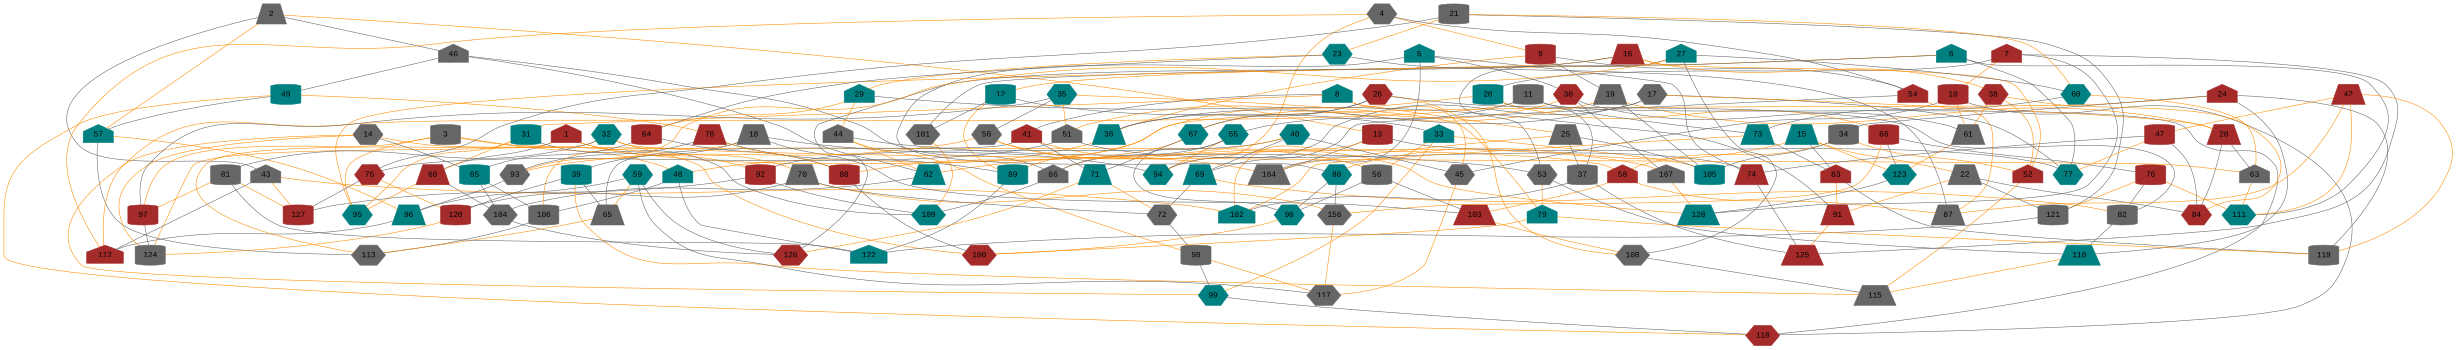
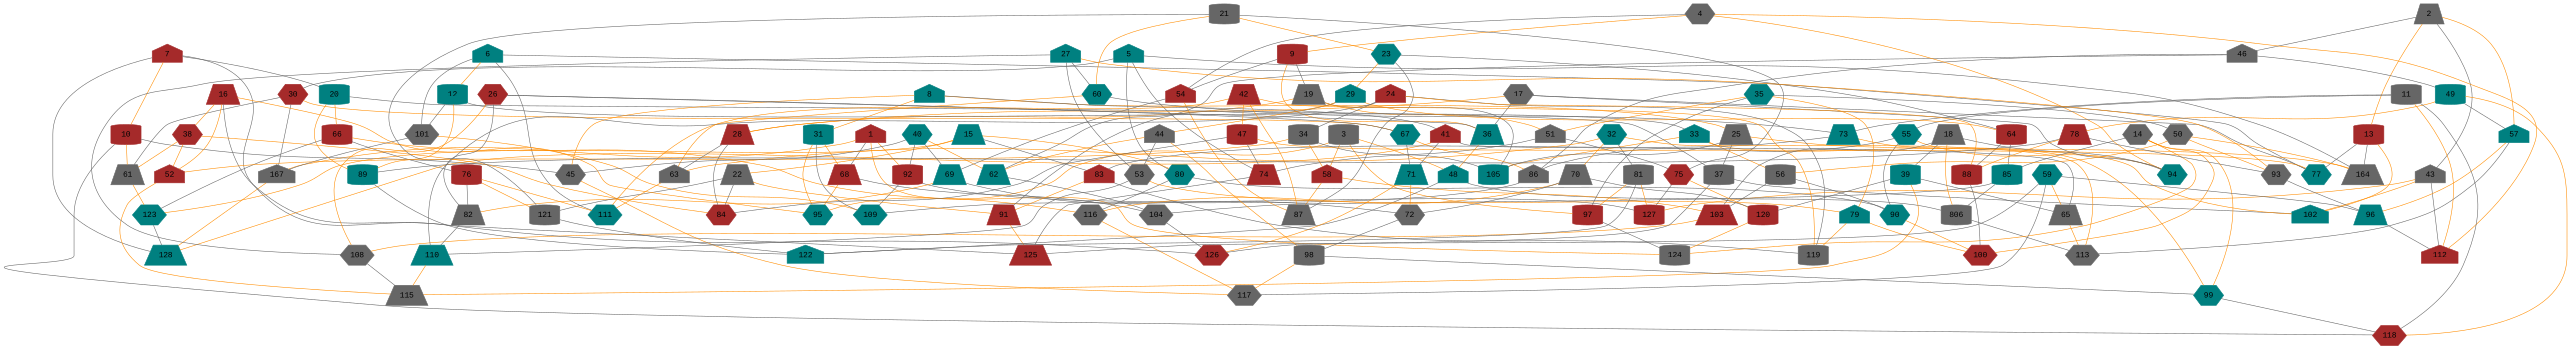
edge "101" -- "167": added
node "106": label "106" -> "806"
node "156": label "156" -> "116"
node "82": shape cylinder -> trapezium
